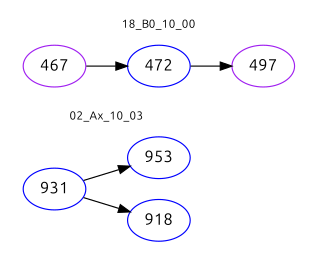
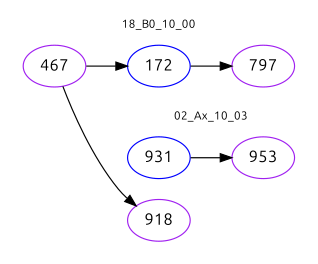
node "472": label "472" -> "172"
node "497": label "497" -> "797"
node "953": color blue -> purple
edge "931" -> "918": now "467" -> "918"
node "918": color blue -> purple
